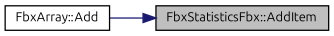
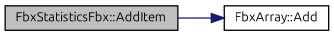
edge "FbxArray::Add" -> "FbxStatisticsFbx::AddItem": reversed
